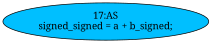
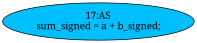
node "17:AS signed_signed = a + b_signed;": label "17:AS signed_signed = a + b_signed;" -> "17:AS sum_signed = a + b_signed;"
